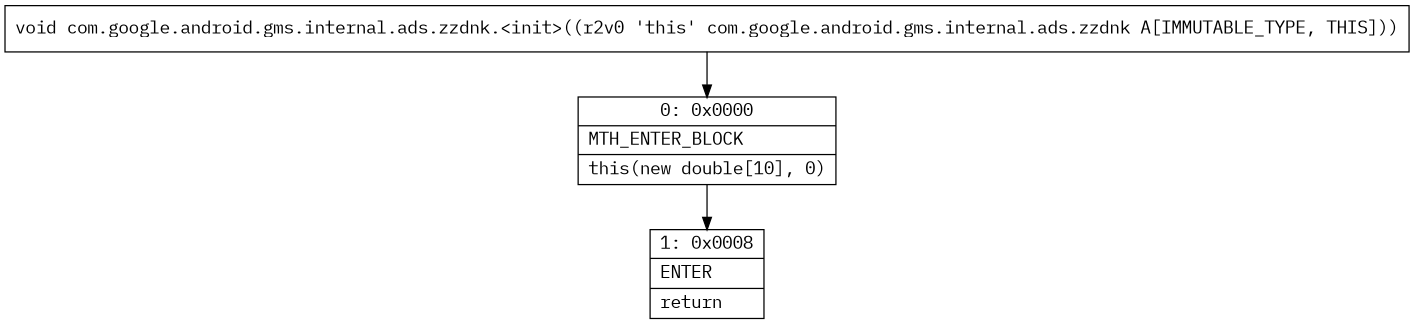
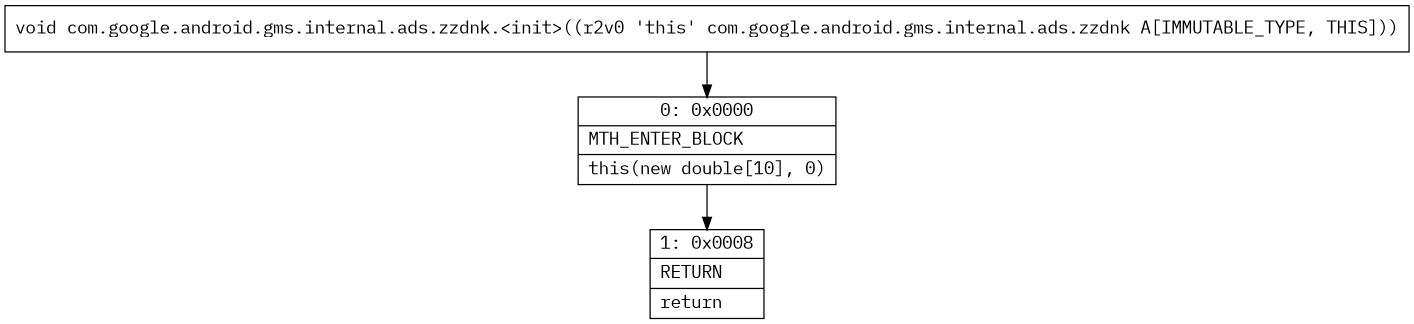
node "1: 0x0008": text "ENTER" -> "RETURN"
